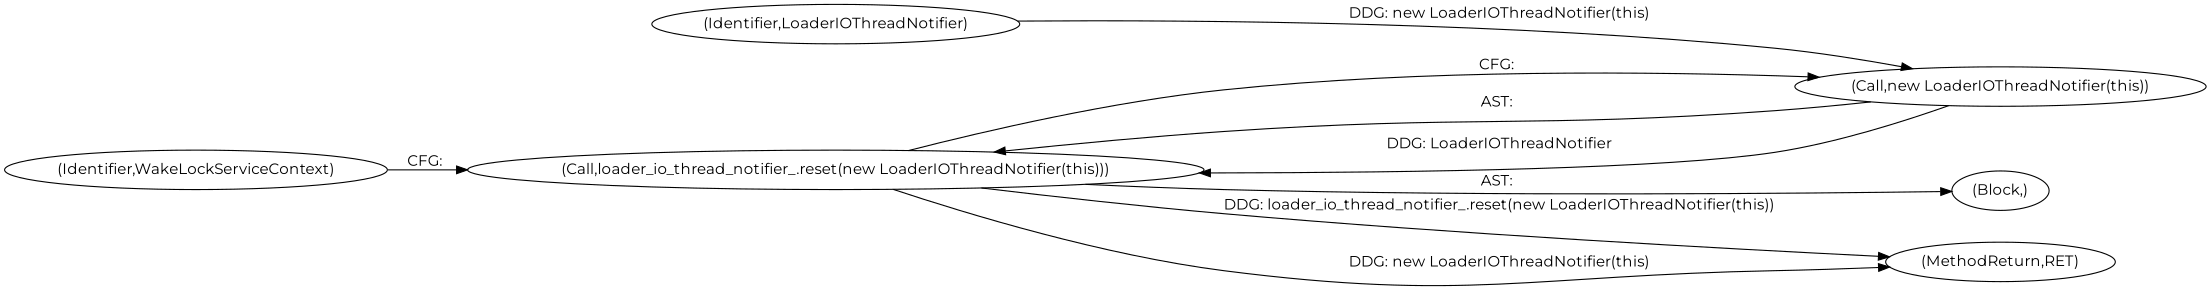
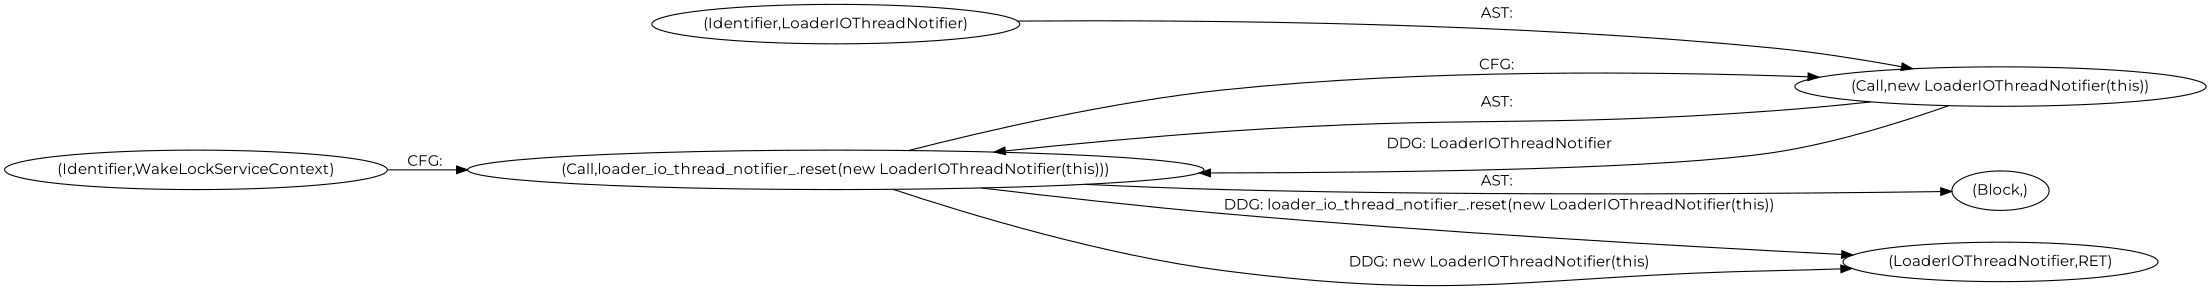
edge "(Identifier,LoaderIOThreadNotifier)" -> "(Call,new LoaderIOThreadNotifier(this))": label "DDG: new LoaderIOThreadNotifier(this)" -> "AST: "
node "(MethodReturn,RET)": label "(MethodReturn,RET)" -> "(LoaderIOThreadNotifier,RET)"
